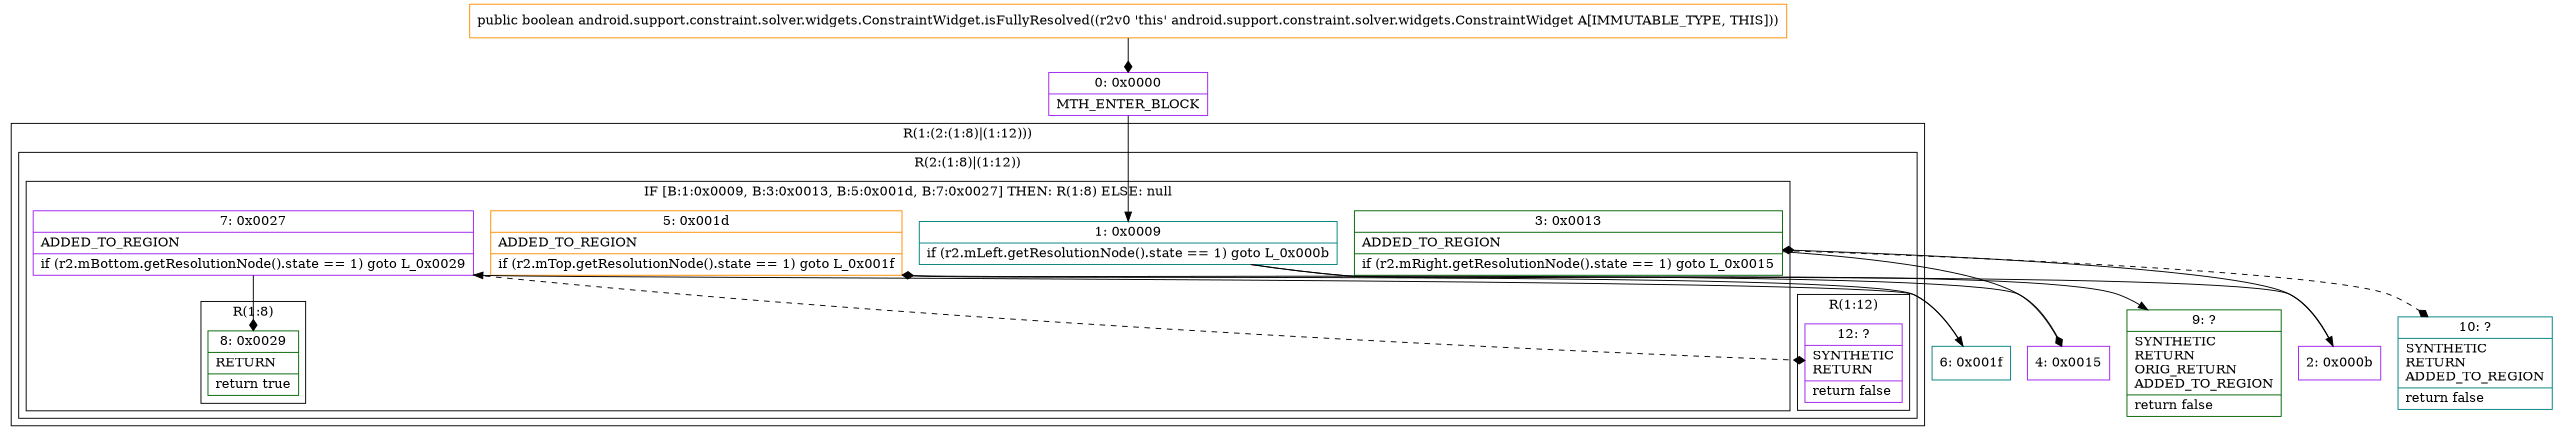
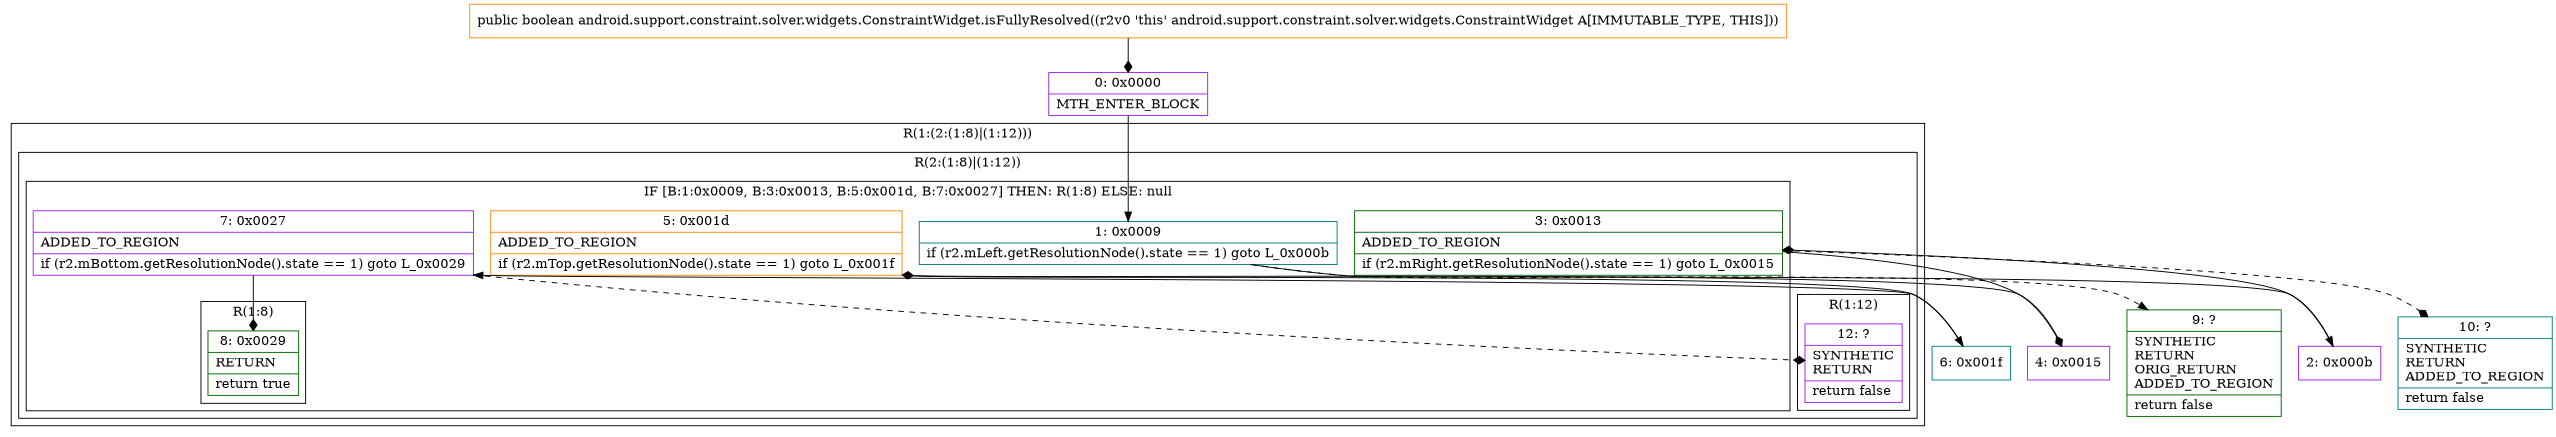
edge "1: 0x0009" -> "9: ?": style solid -> dashed
